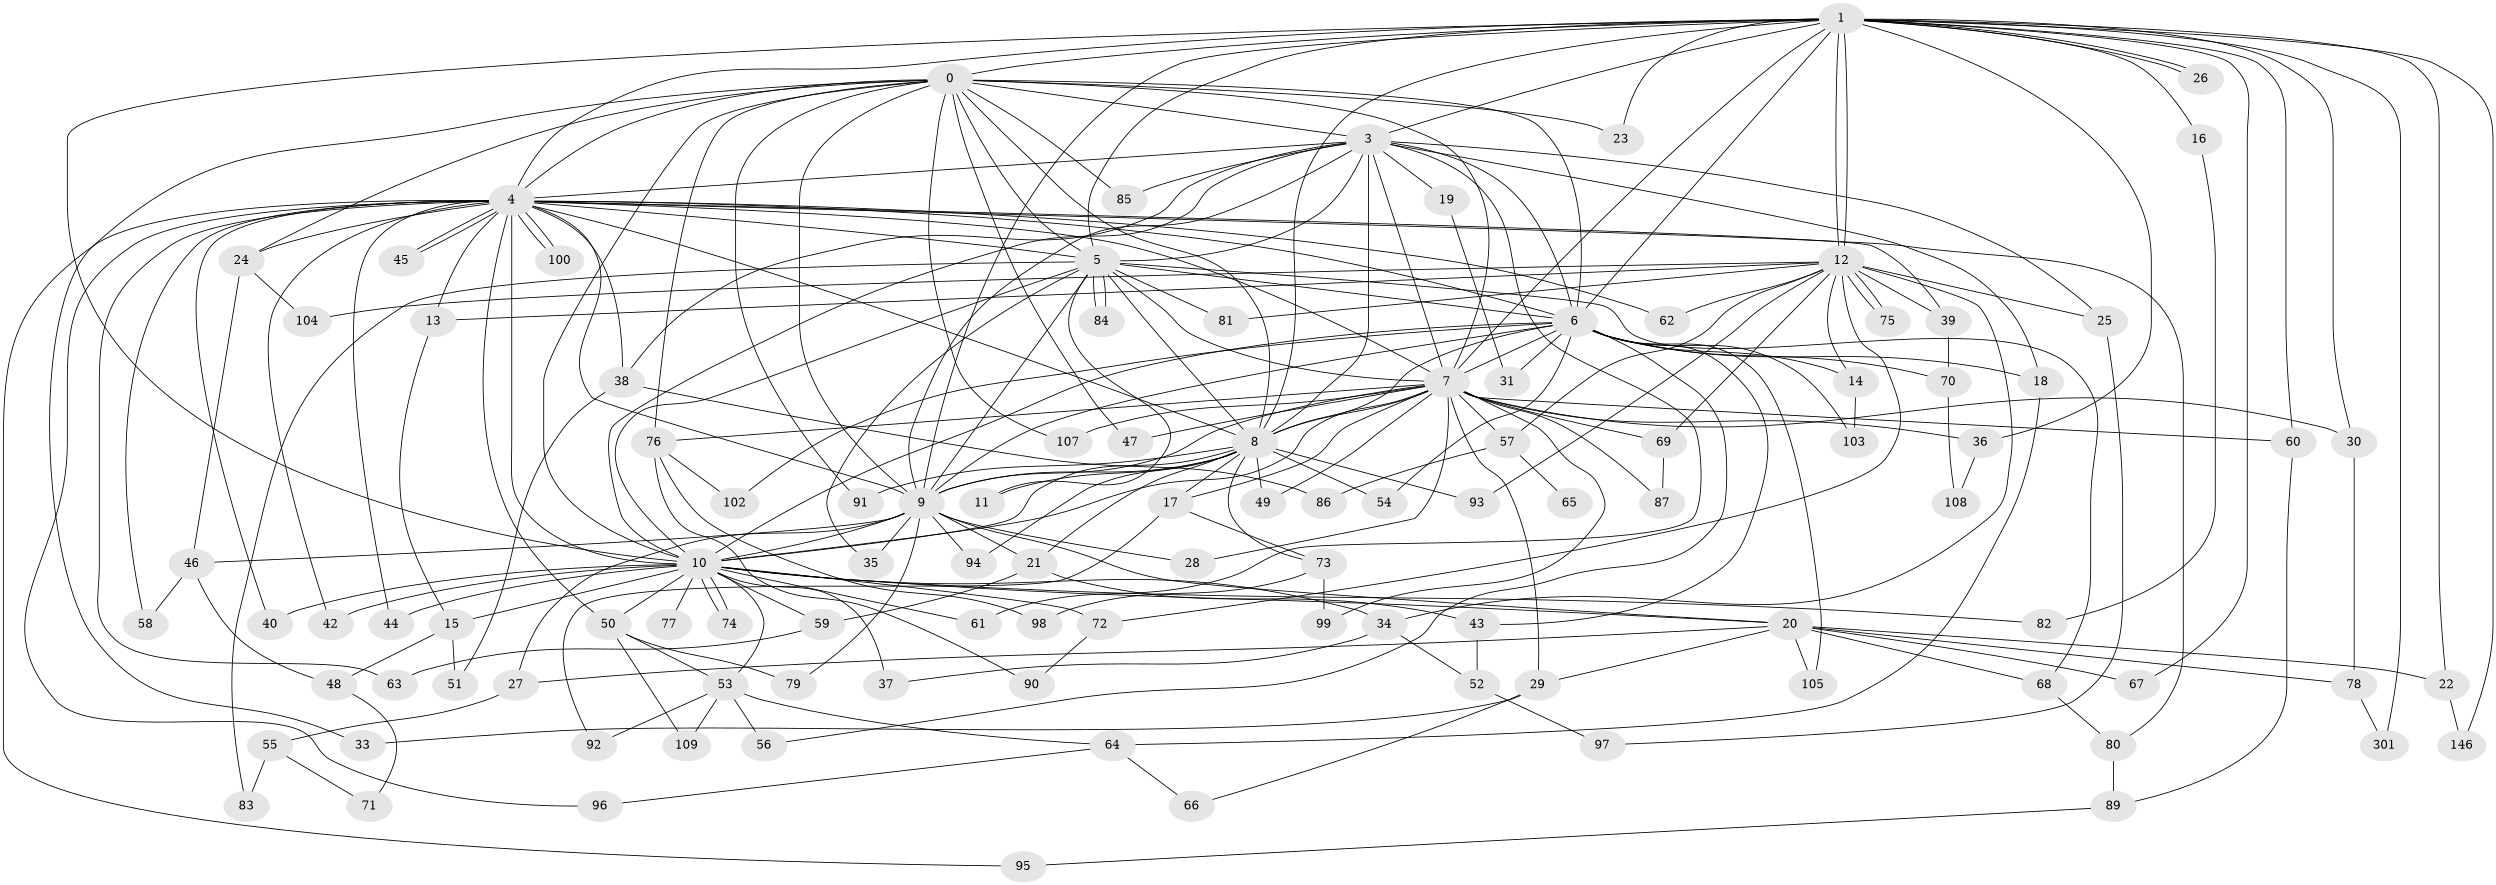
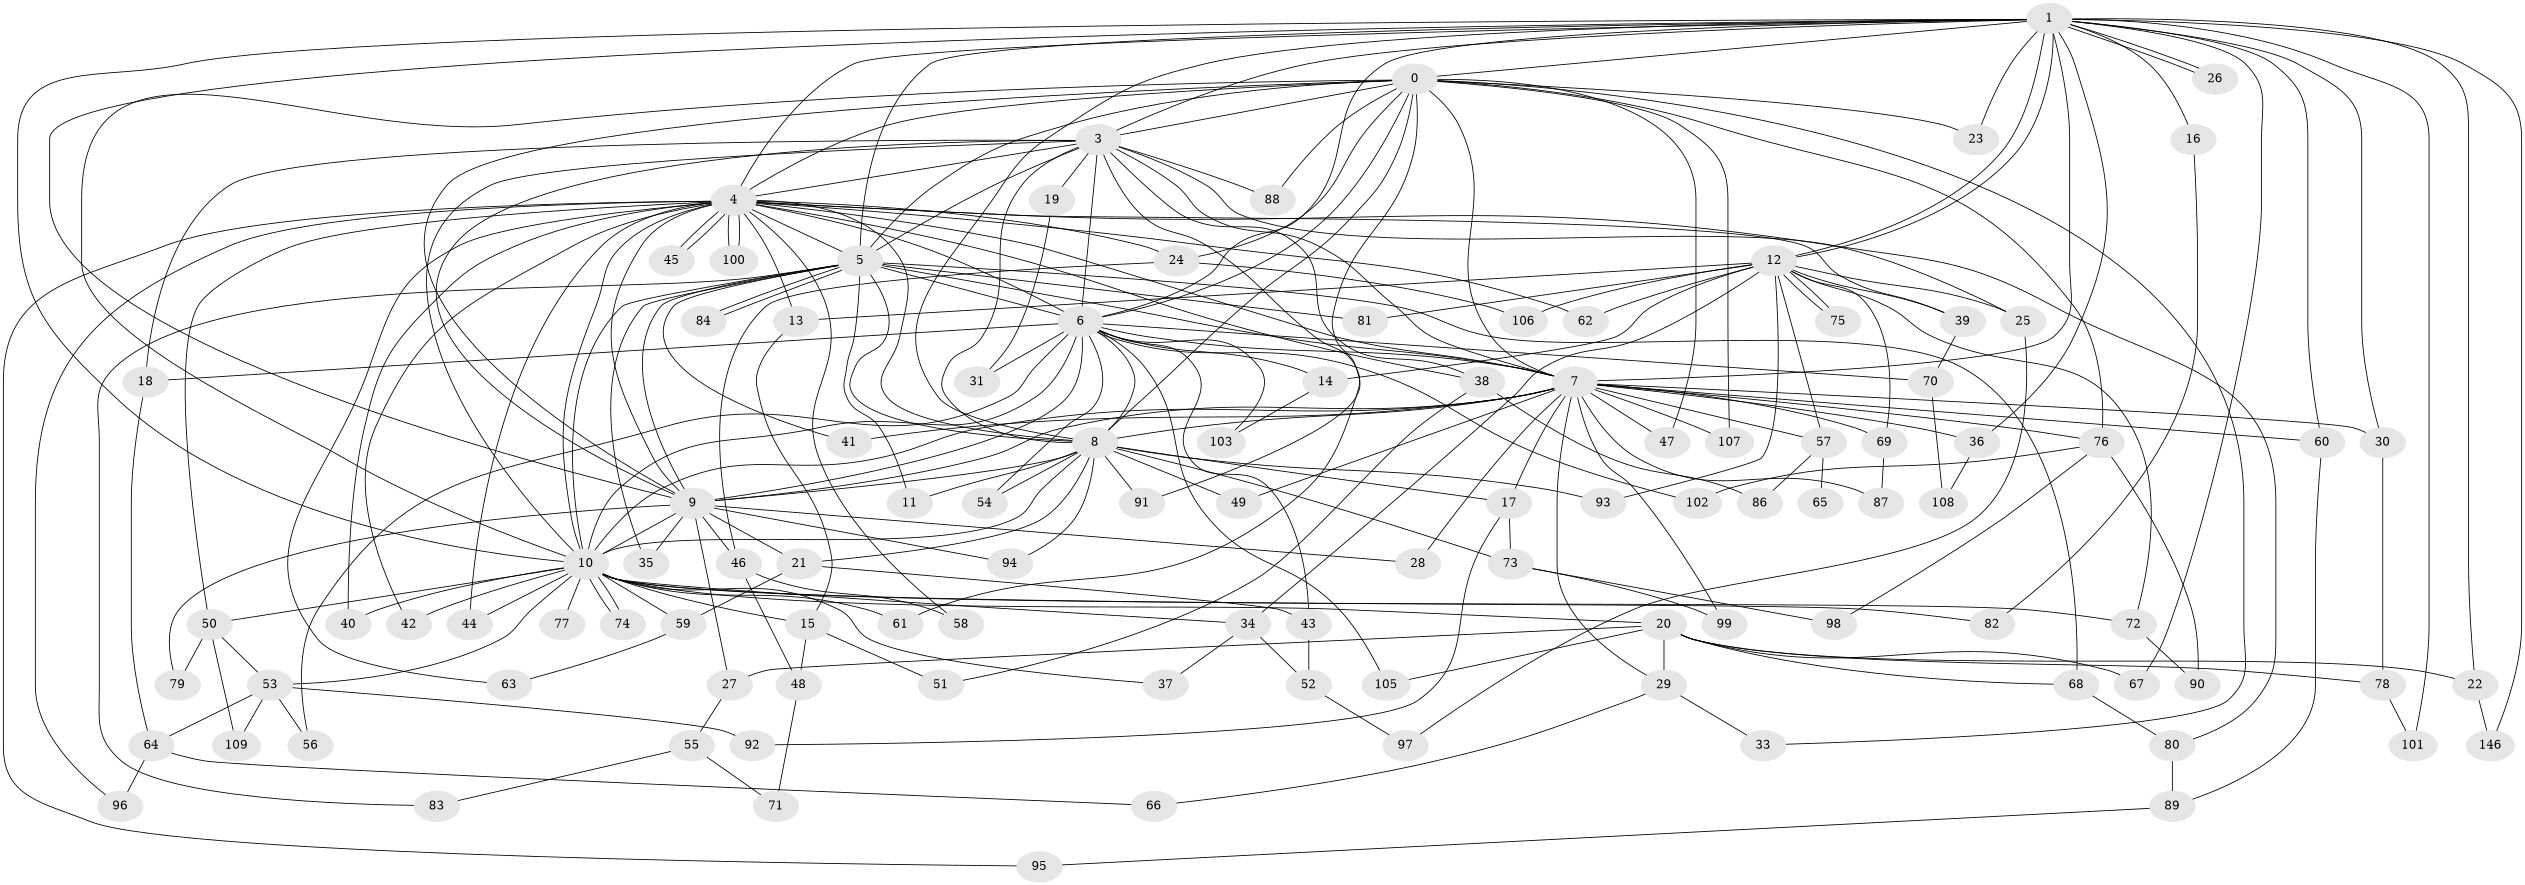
node "85": label "85" -> "88"
node "104": label "104" -> "106"
node "41": added
edge "9" -- "20": removed
node "301": label "301" -> "101"
